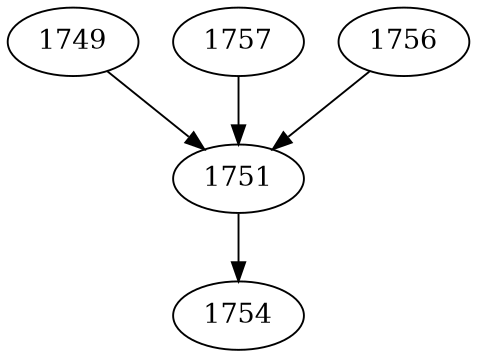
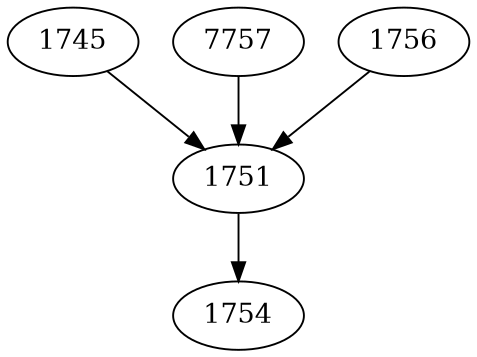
node "1749": label "1749" -> "1745"
node "1757": label "1757" -> "7757"
